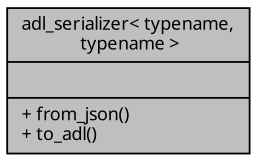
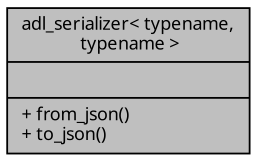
node "adl_serializer< typename,": text "+ to_adl()" -> "+ to_json()"
